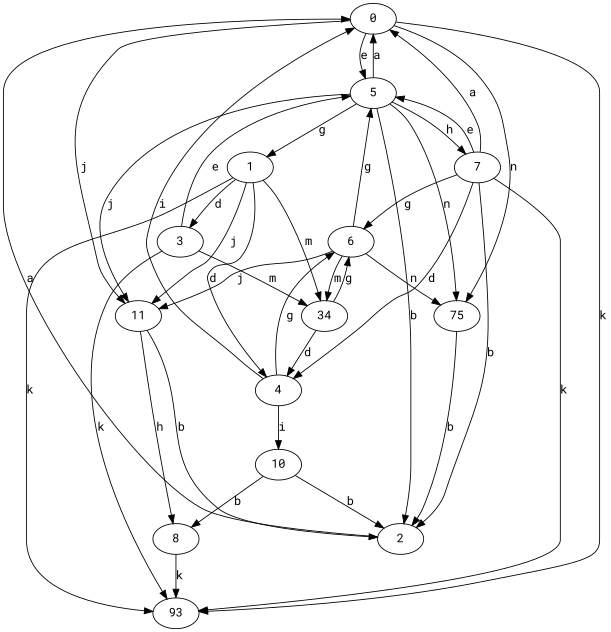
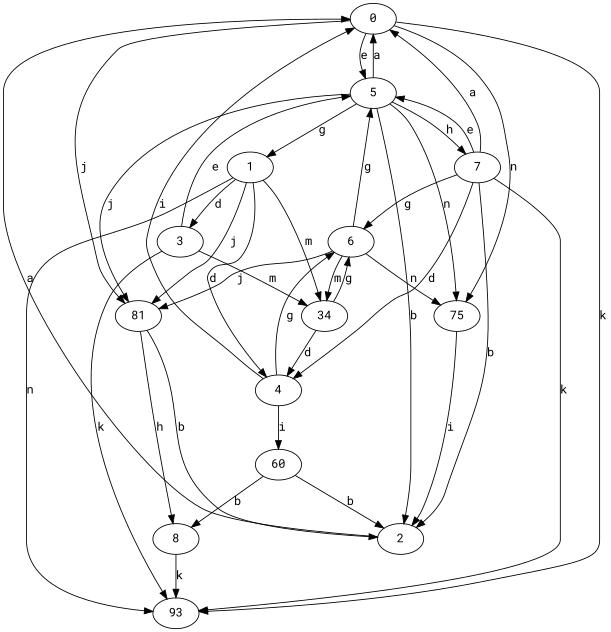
node "11": label "11" -> "81"
edge "1" -> "93": label "k" -> "n"
edge "75" -> "2": label "b" -> "i"
node "10": label "10" -> "60"
